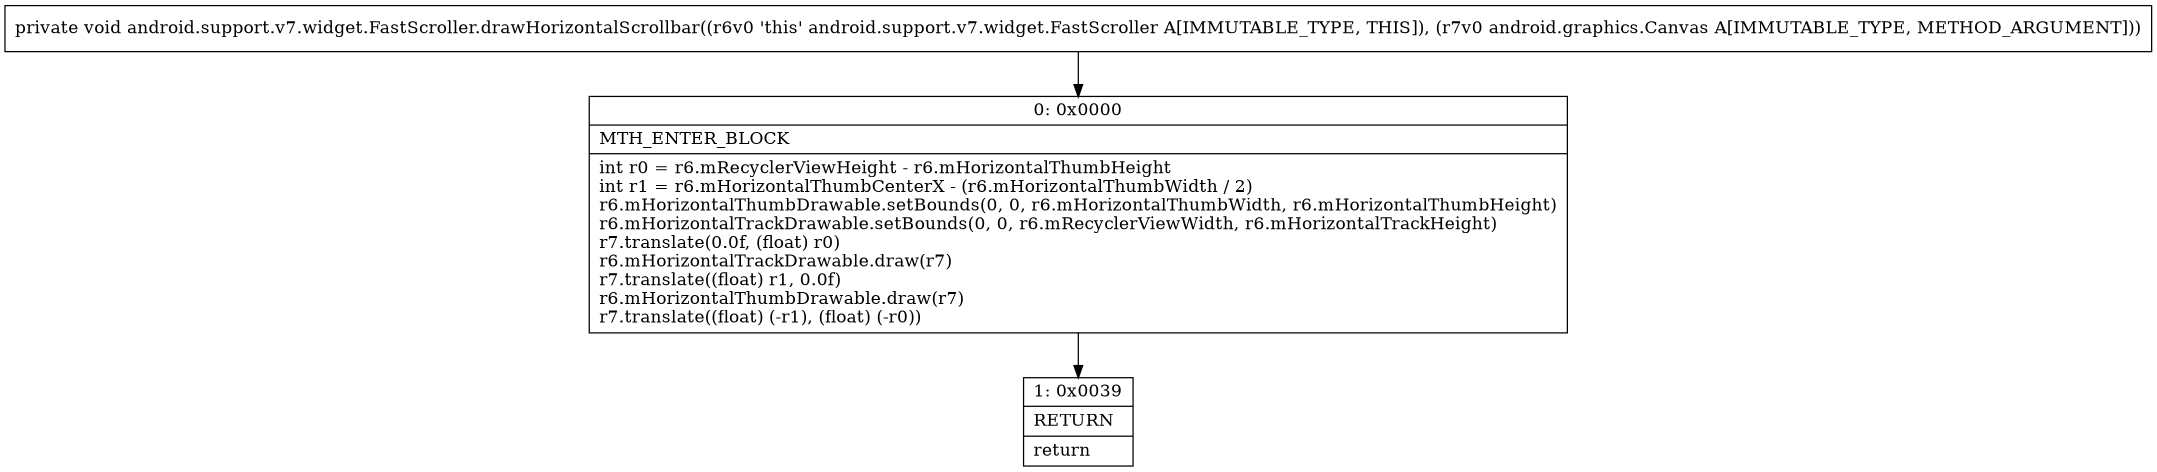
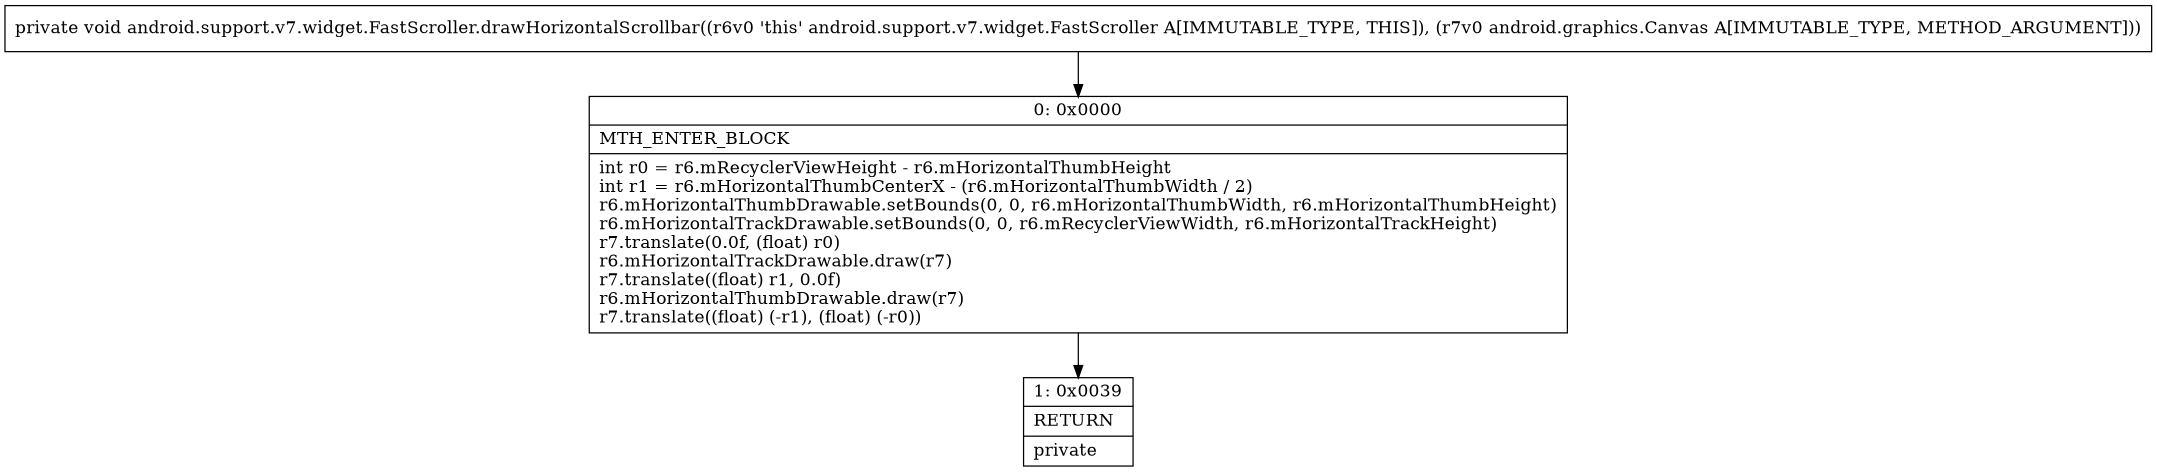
node "1: 0x0039": text "return" -> "private"
